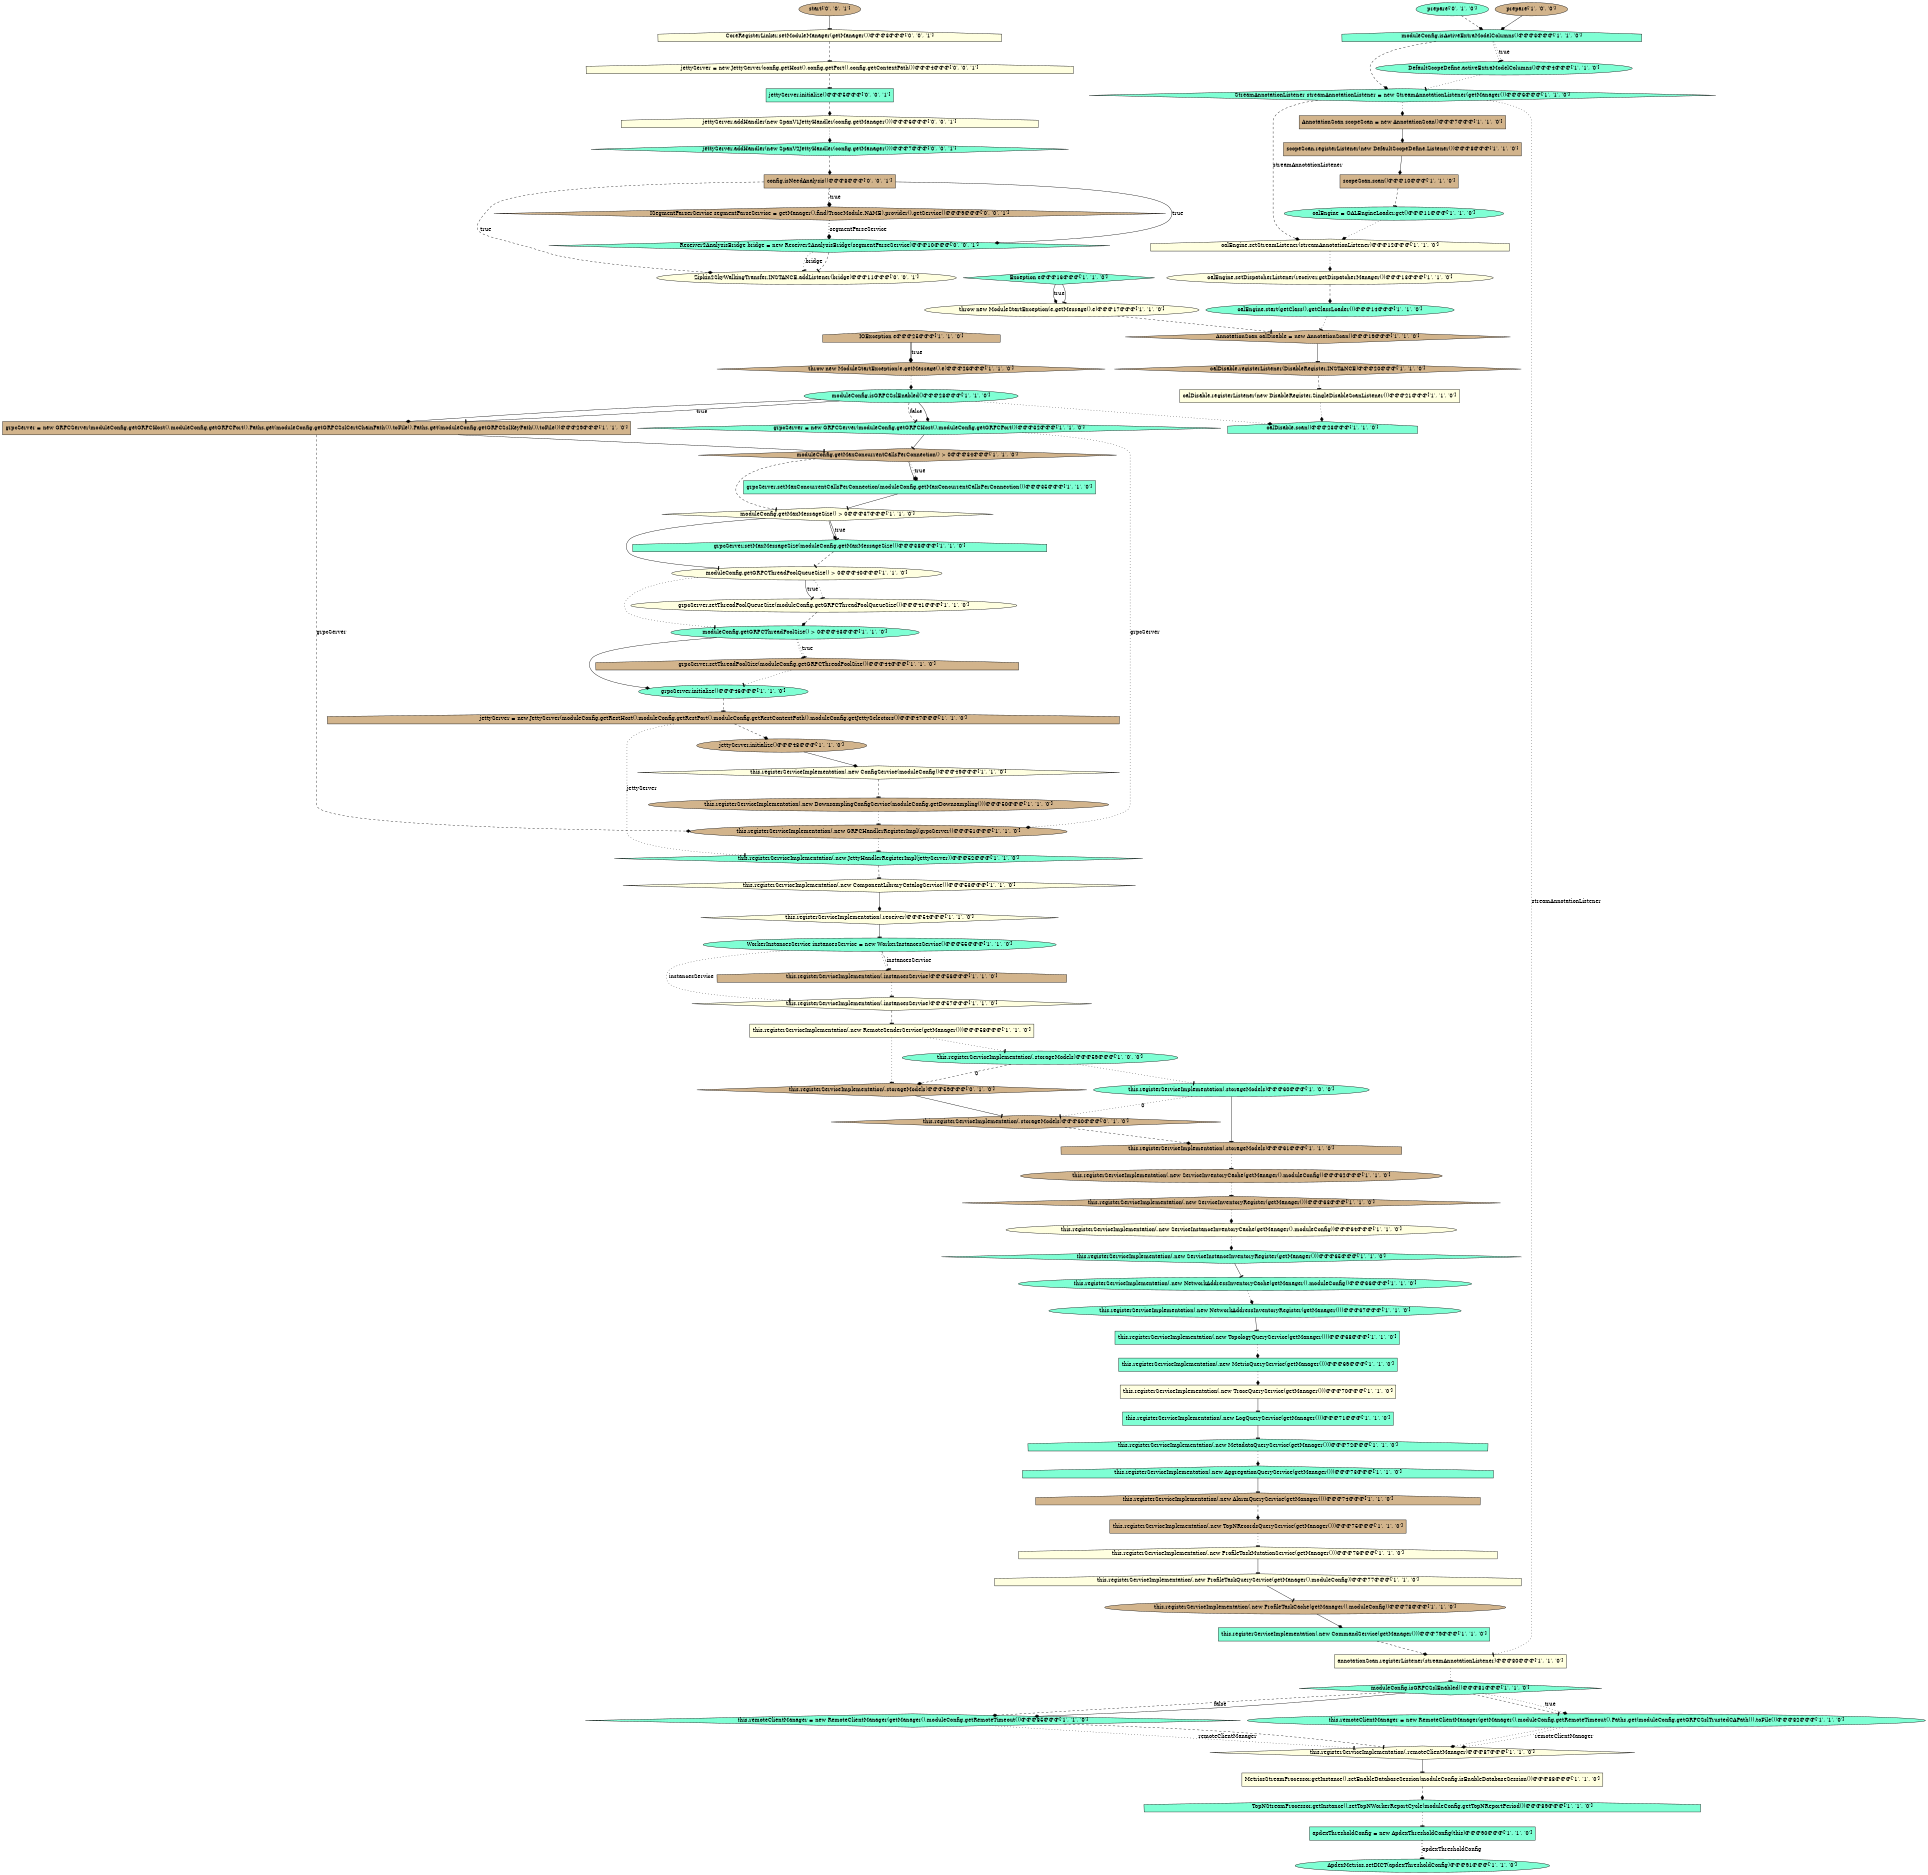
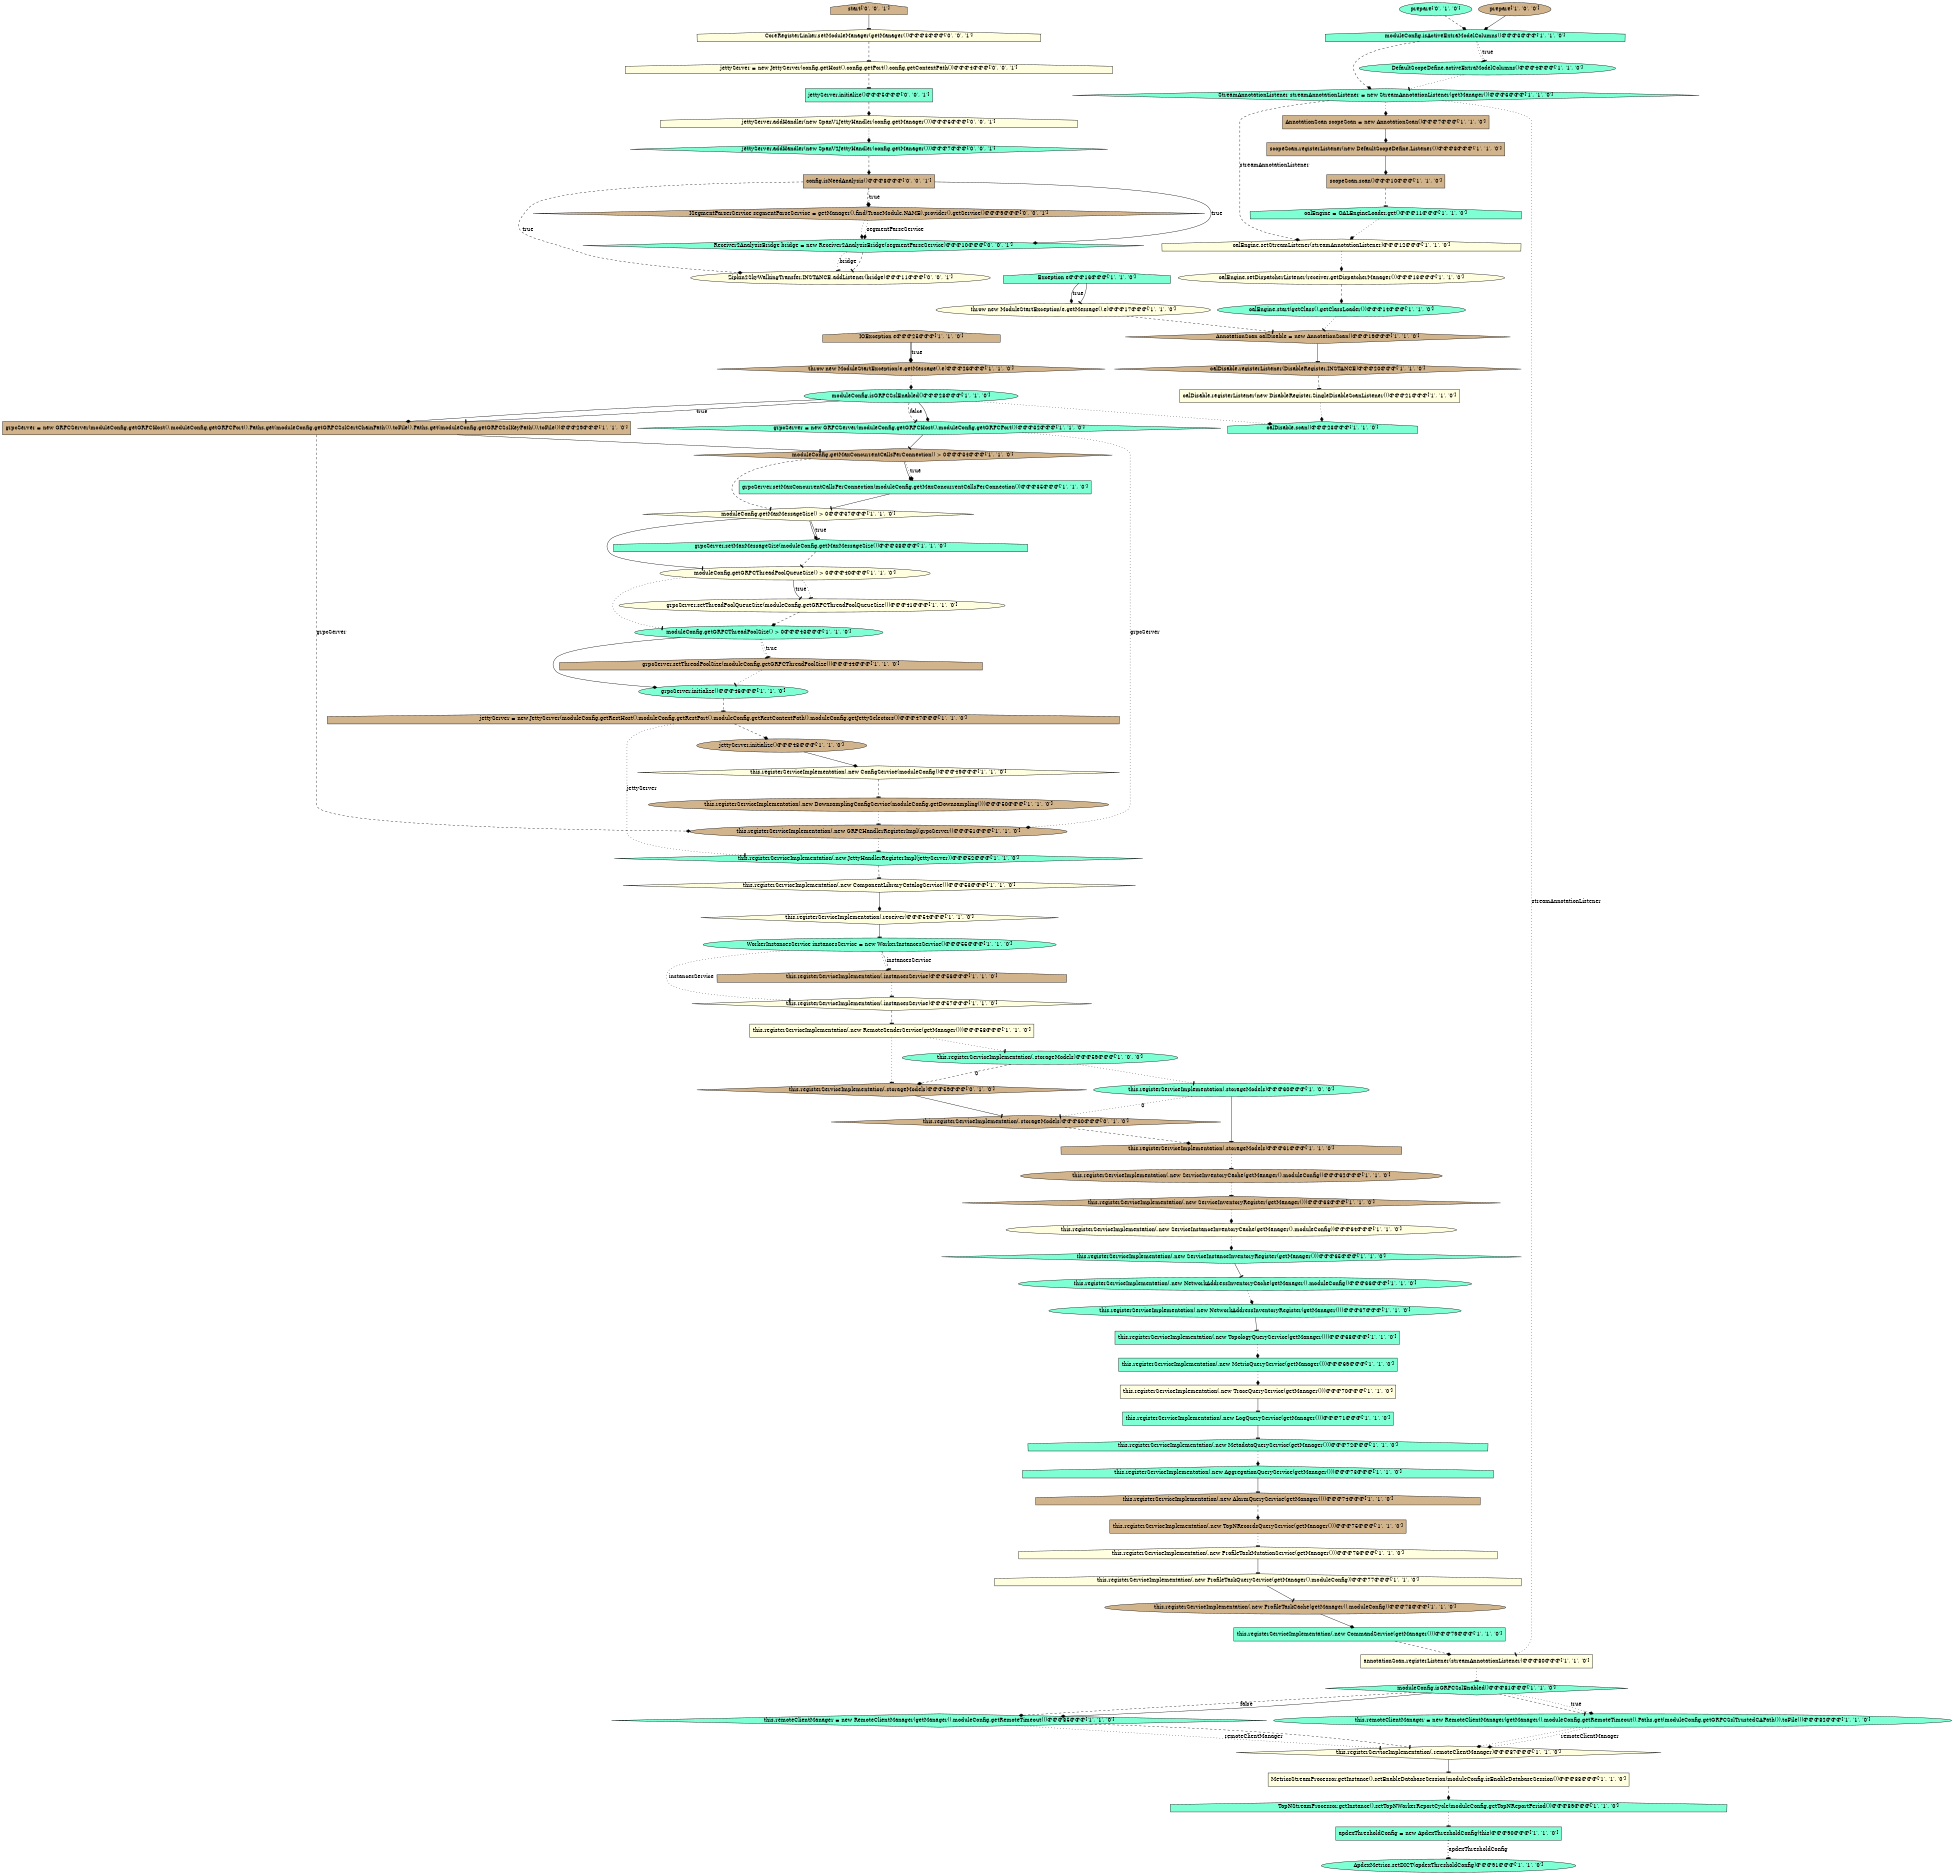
node "start['0', '0', '1']": shape ellipse -> house
node "oalEngine = OALEngineLoader.get()@@@11@@@['1', '1', '0']": shape ellipse -> house
node "Exception e@@@16@@@['1', '1', '0']": shape diamond -> house
